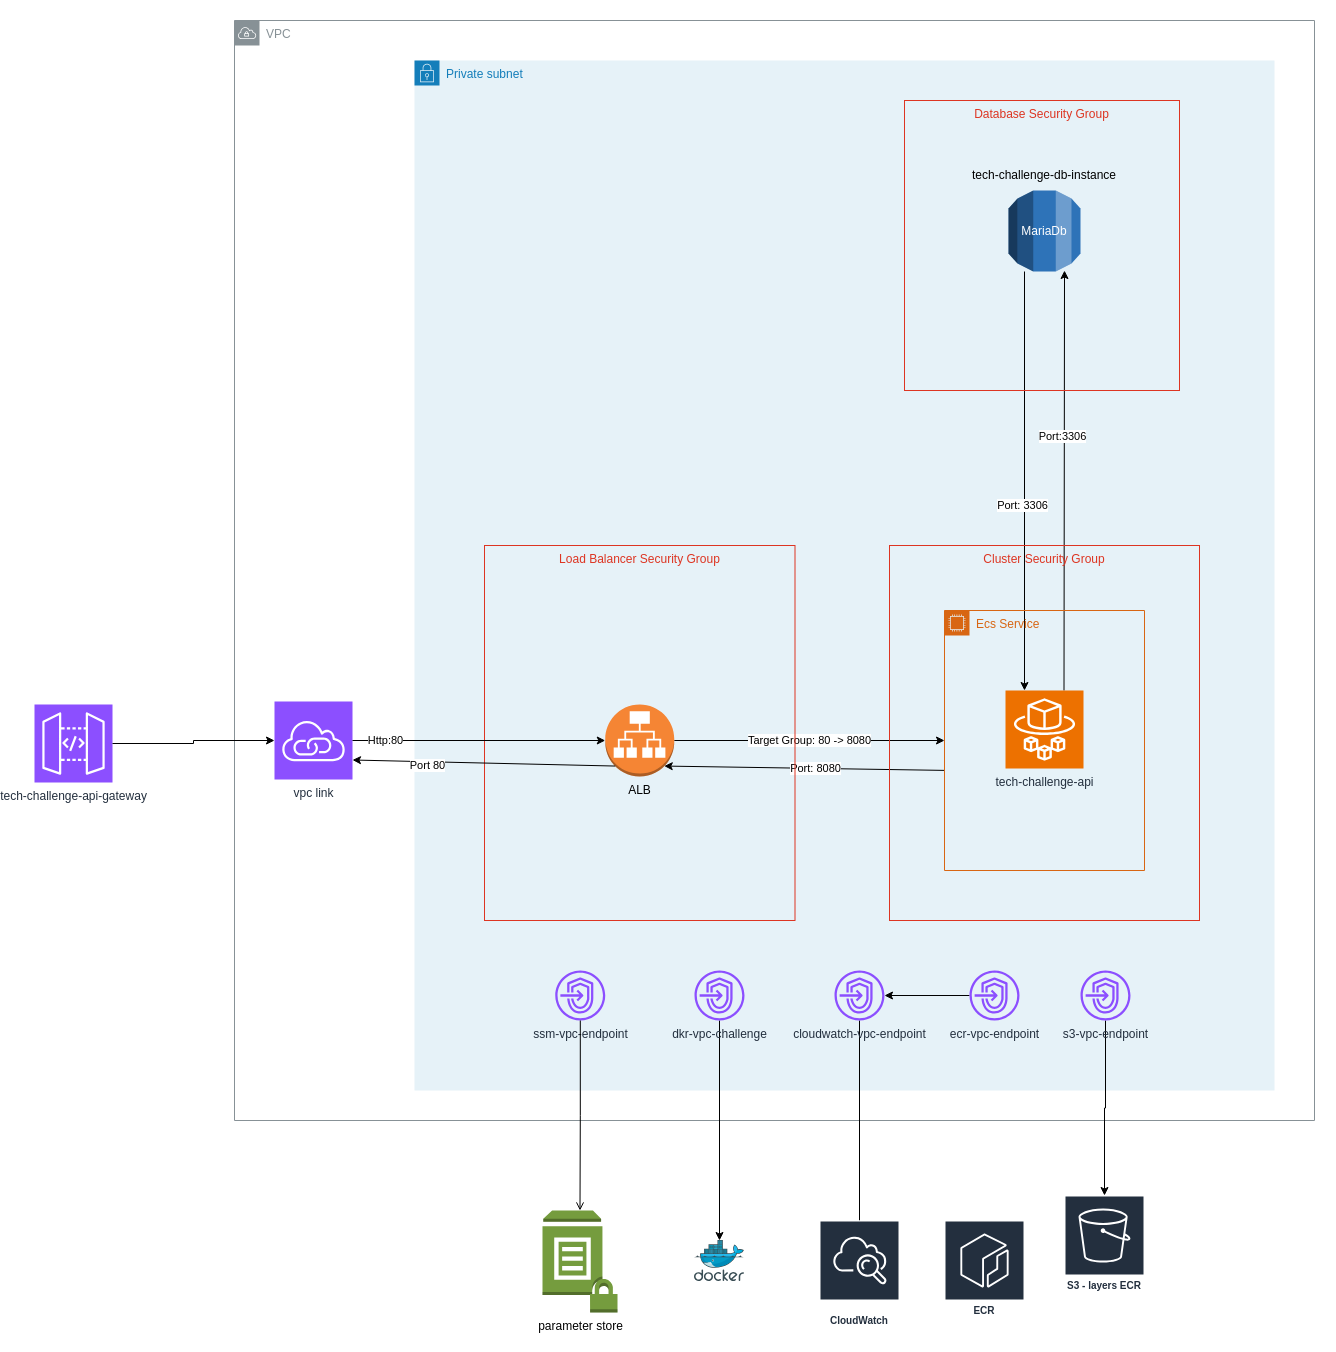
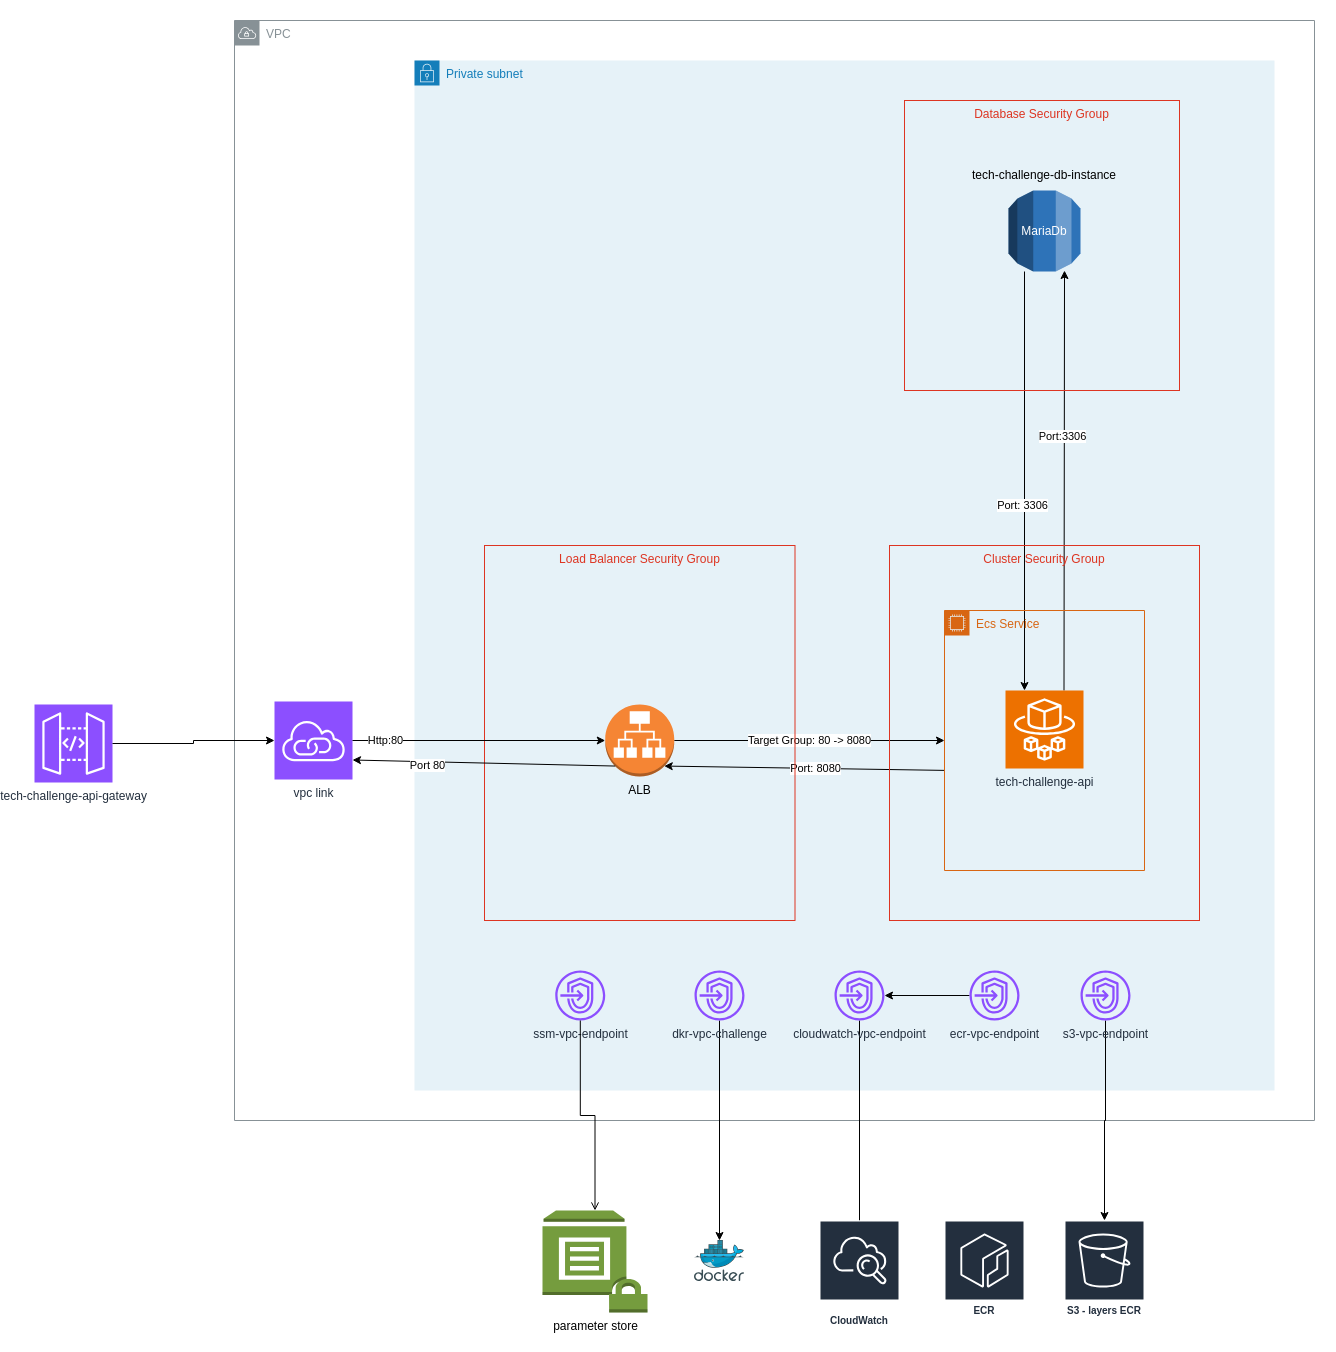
node "S3 - layers ECR": moved (1105, 1246) -> (1105, 1271)
node "parameter store": size 75x102 -> 105x102
